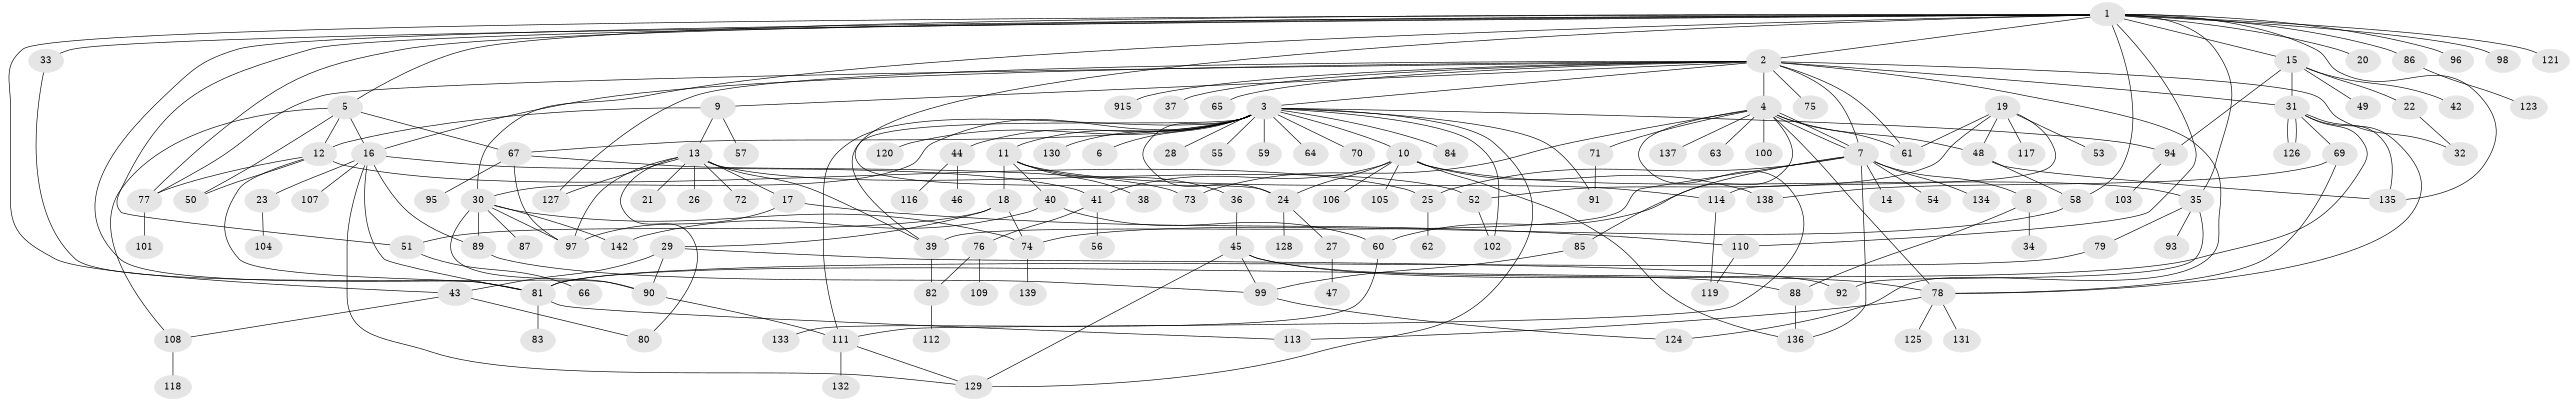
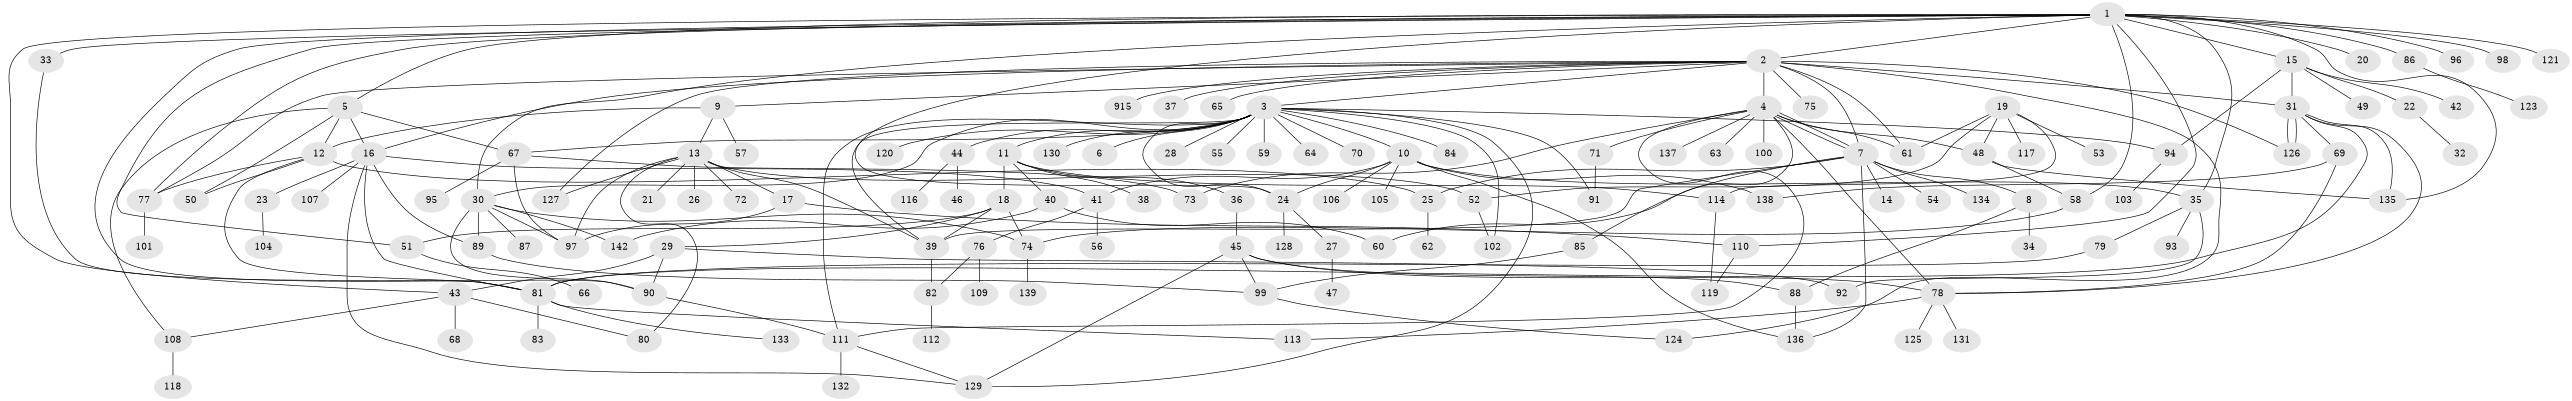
edge "2" -- "32": now "2" -- "126"
edge "18" -- "39": added
edge "60" -- "133": now "81" -- "133"
node "68": added
